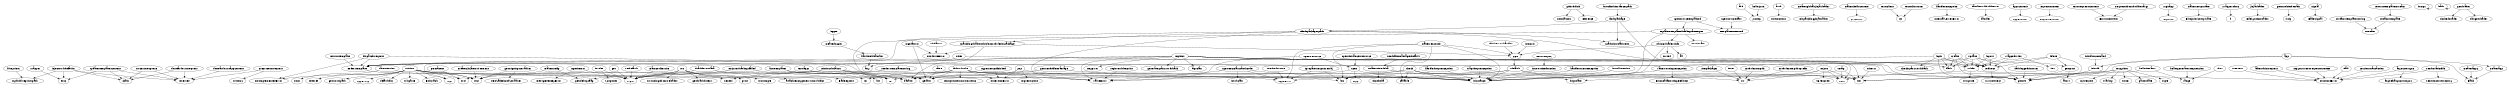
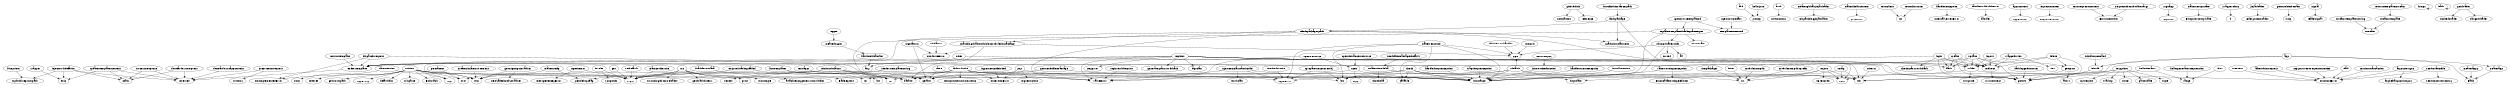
edge "type" -> "_default": reversed
edge "render_template" -> "_render": now "render_template" -> "reversed"
